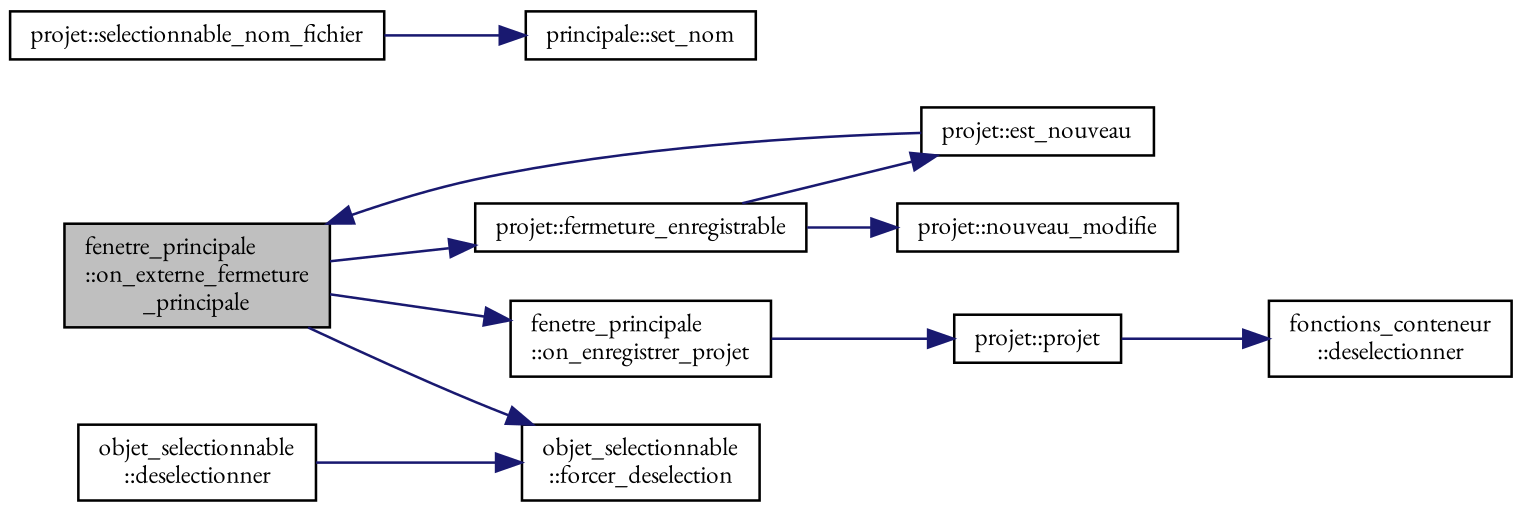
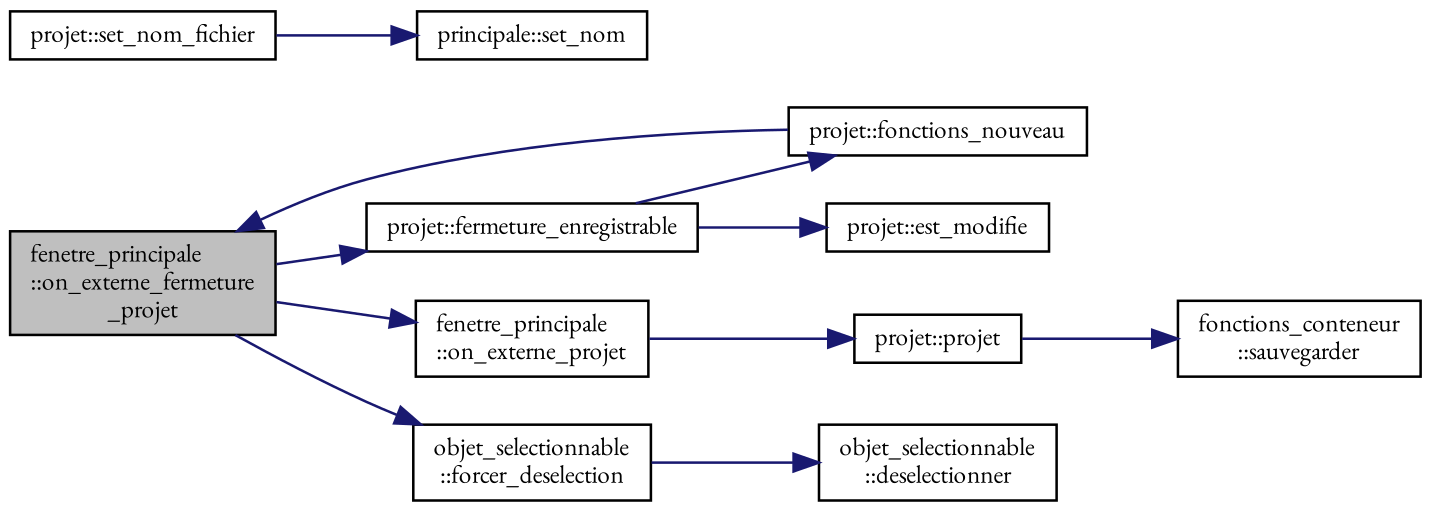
node "projet::selectionnable_nom_fichier": label "projet::selectionnable_nom_fichier" -> "projet::set_nom_fichier"
node "projet::est_nouveau": label "projet::est_nouveau" -> "projet::fonctions_nouveau"
node "projet::nouveau_modifie": label "projet::nouveau_modifie" -> "projet::est_modifie"
node "fenetre_principale ::on_externe_fermeture _principale": label "fenetre_principale ::on_externe_fermeture _principale" -> "fenetre_principale ::on_externe_fermeture _projet"
node "fenetre_principale ::on_enregistrer_projet": label "fenetre_principale ::on_enregistrer_projet" -> "fenetre_principale ::on_externe_projet"
node "fonctions_conteneur ::deselectionner": label "fonctions_conteneur ::deselectionner" -> "fonctions_conteneur ::sauvegarder"
edge "objet_selectionnable ::deselectionner" -> "objet_selectionnable ::forcer_deselection": reversed
